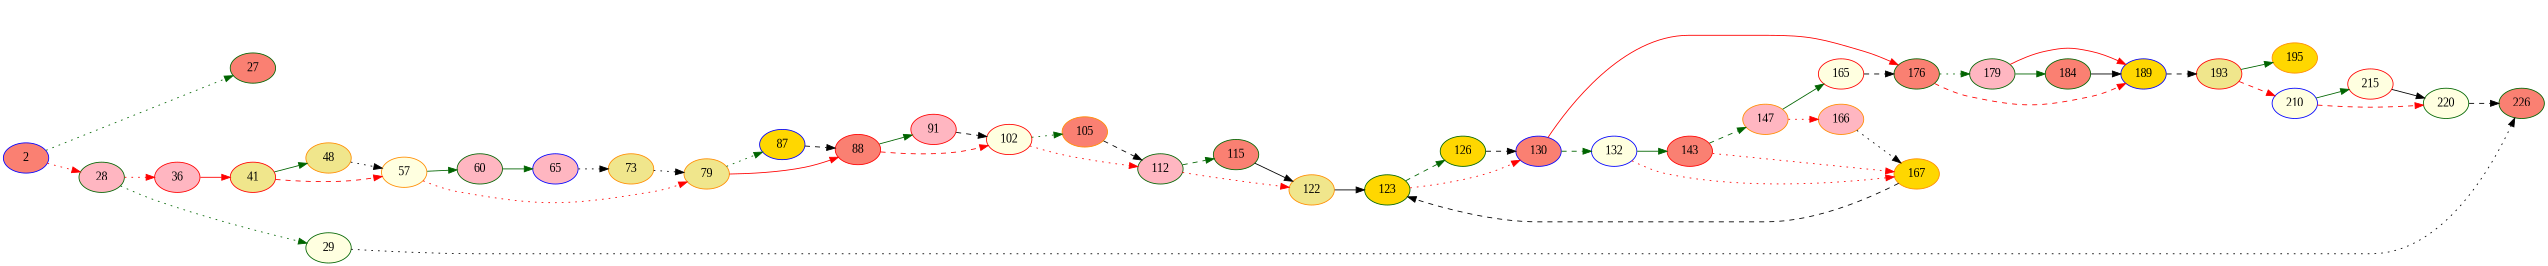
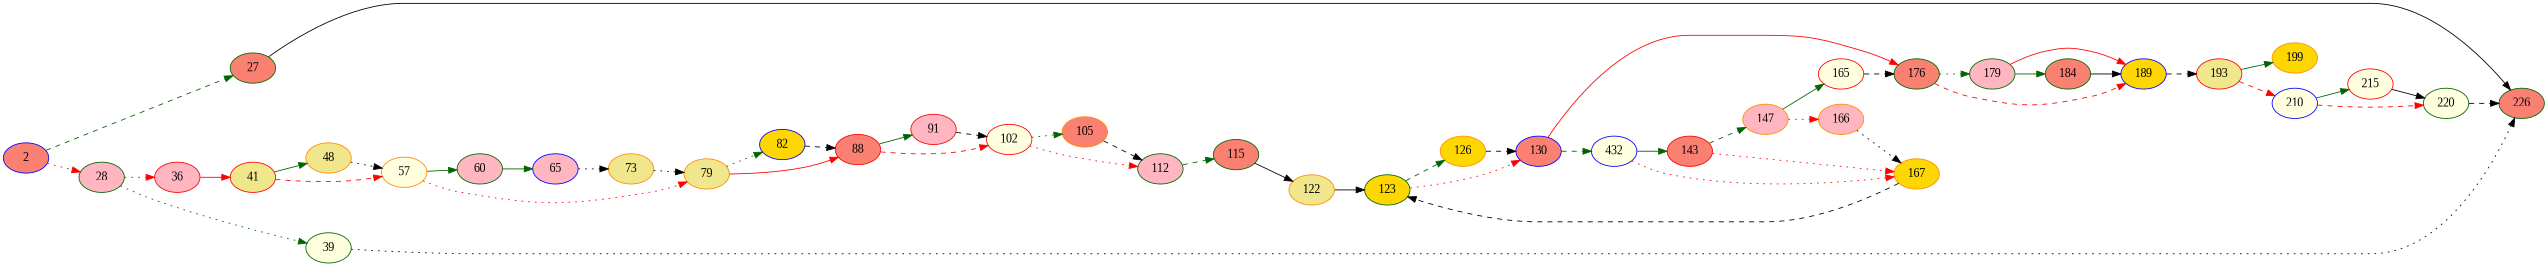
edge "27" -> "226": added
node "195": label "195" -> "199"
edge "2" -> "27": style dotted -> dashed
node "87": label "87" -> "82"
node "126": color darkgreen -> darkorange
node "132": label "132" -> "432"
edge "112" -> "122": removed
node "29": label "29" -> "39"
